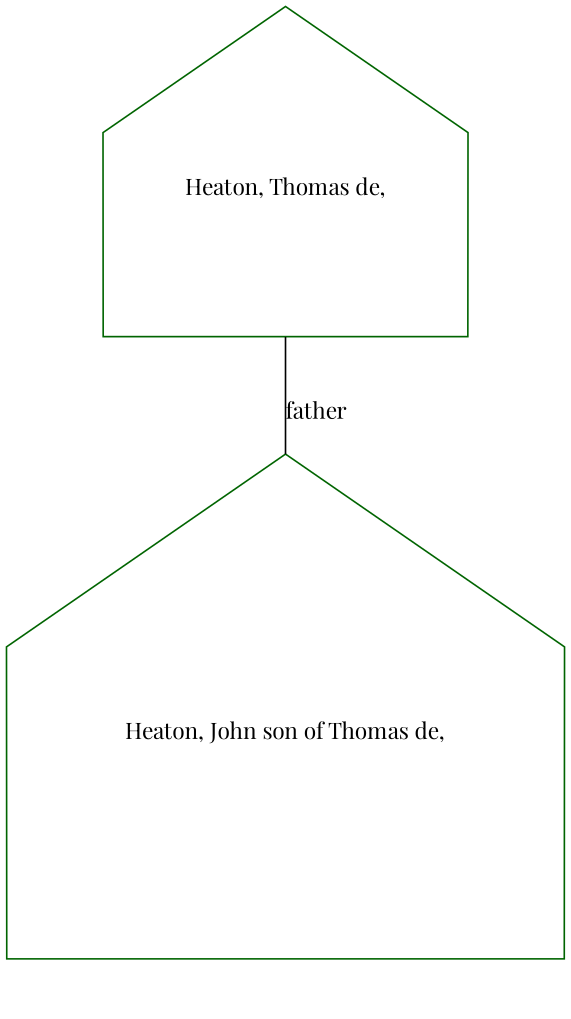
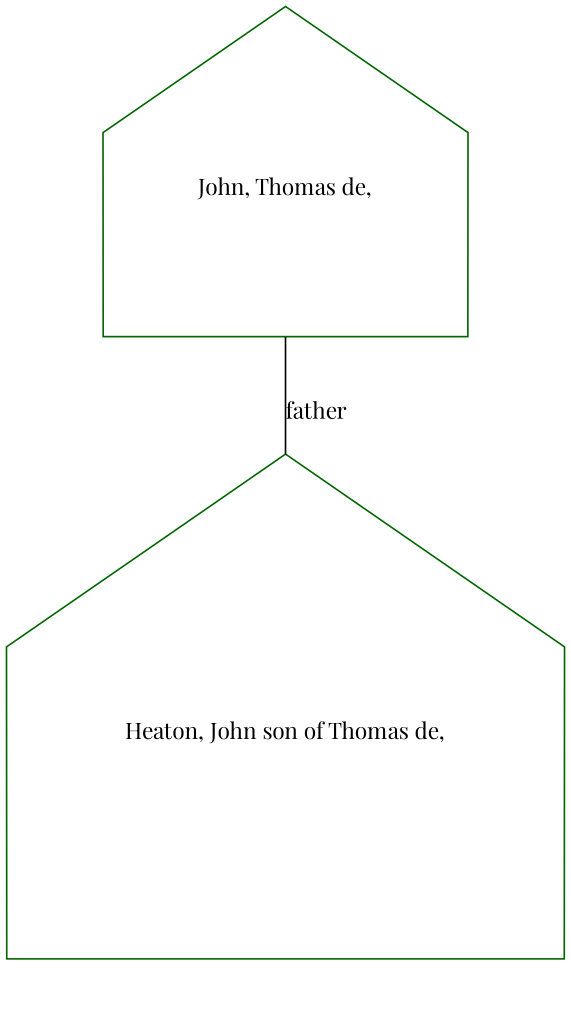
node "Heaton, Thomas de,": label "Heaton, Thomas de," -> "John, Thomas de,"
